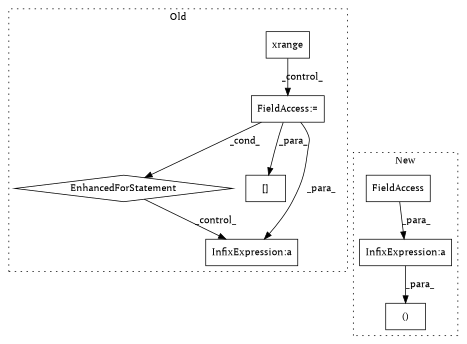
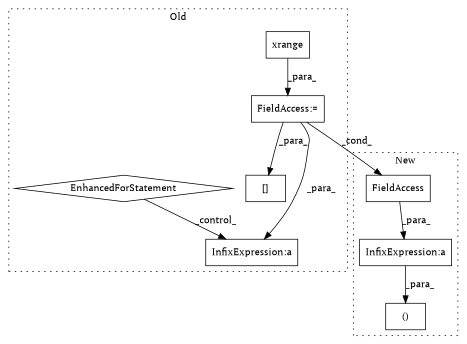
edge "xrange" -> "FieldAccess:=": label "_control_" -> "_para_"
edge "FieldAccess:=" -> "EnhancedForStatement": now "FieldAccess:=" -> "FieldAccess"
